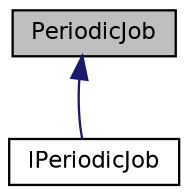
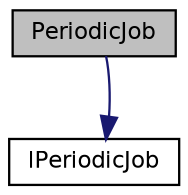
edge "IPeriodicJob" -> "PeriodicJob": reversed
